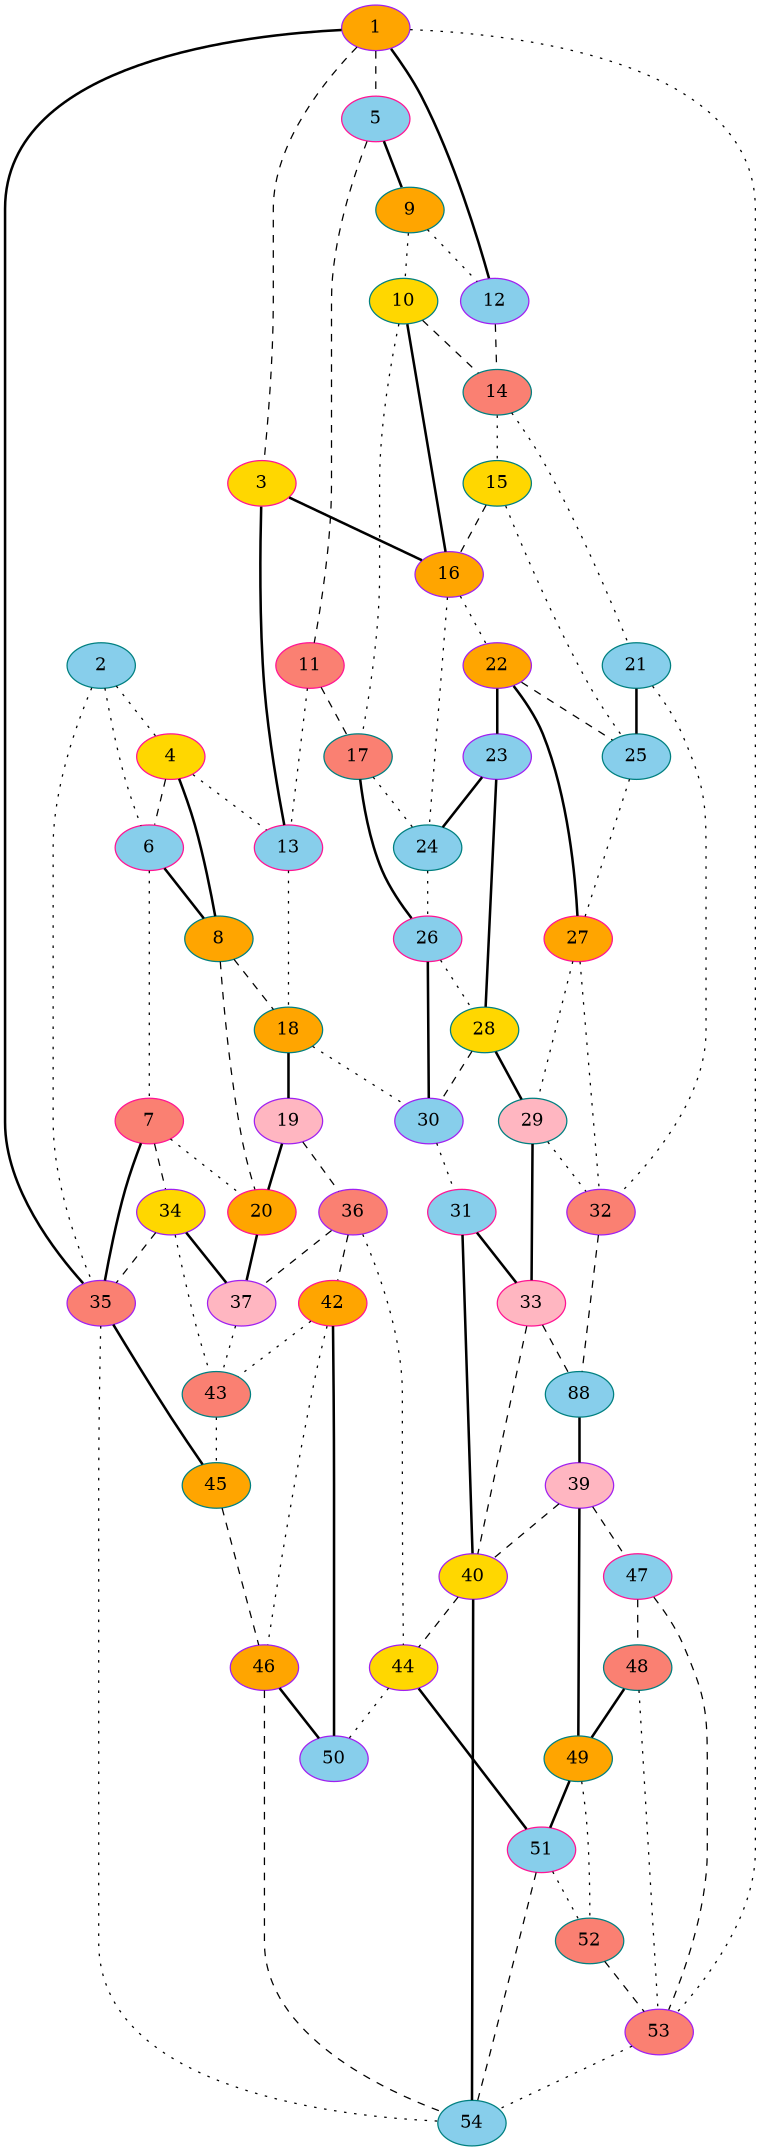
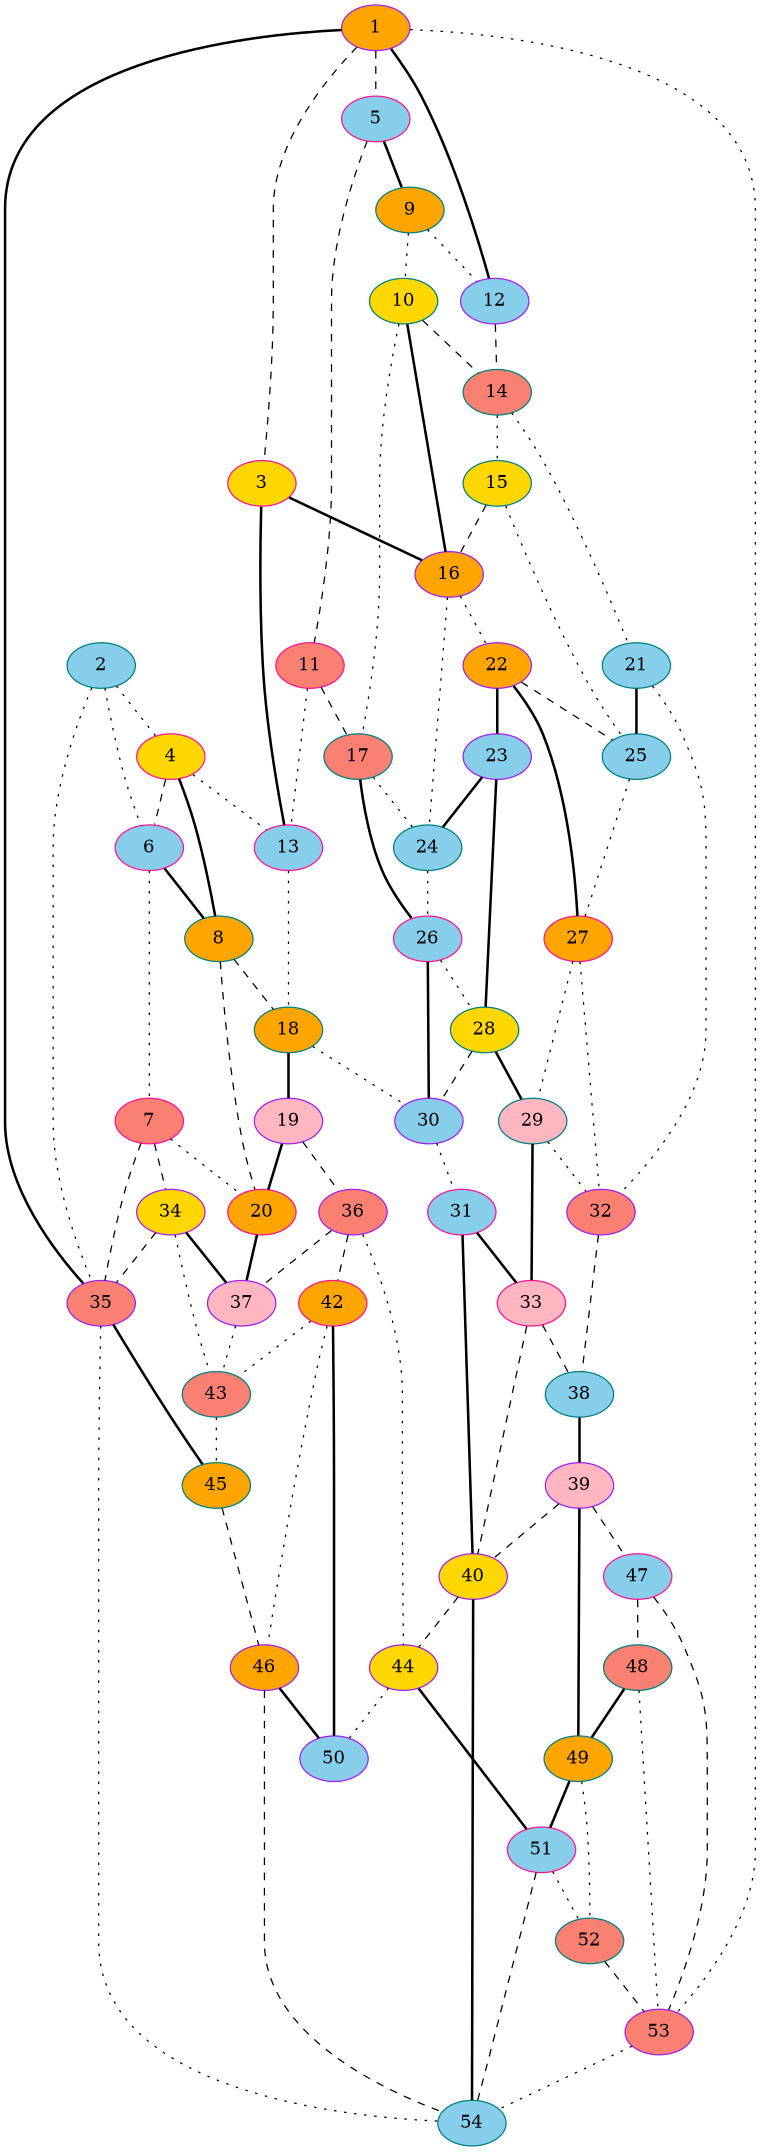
edge "7" -- "35": style bold -> dashed
node "88": label "88" -> "38"
